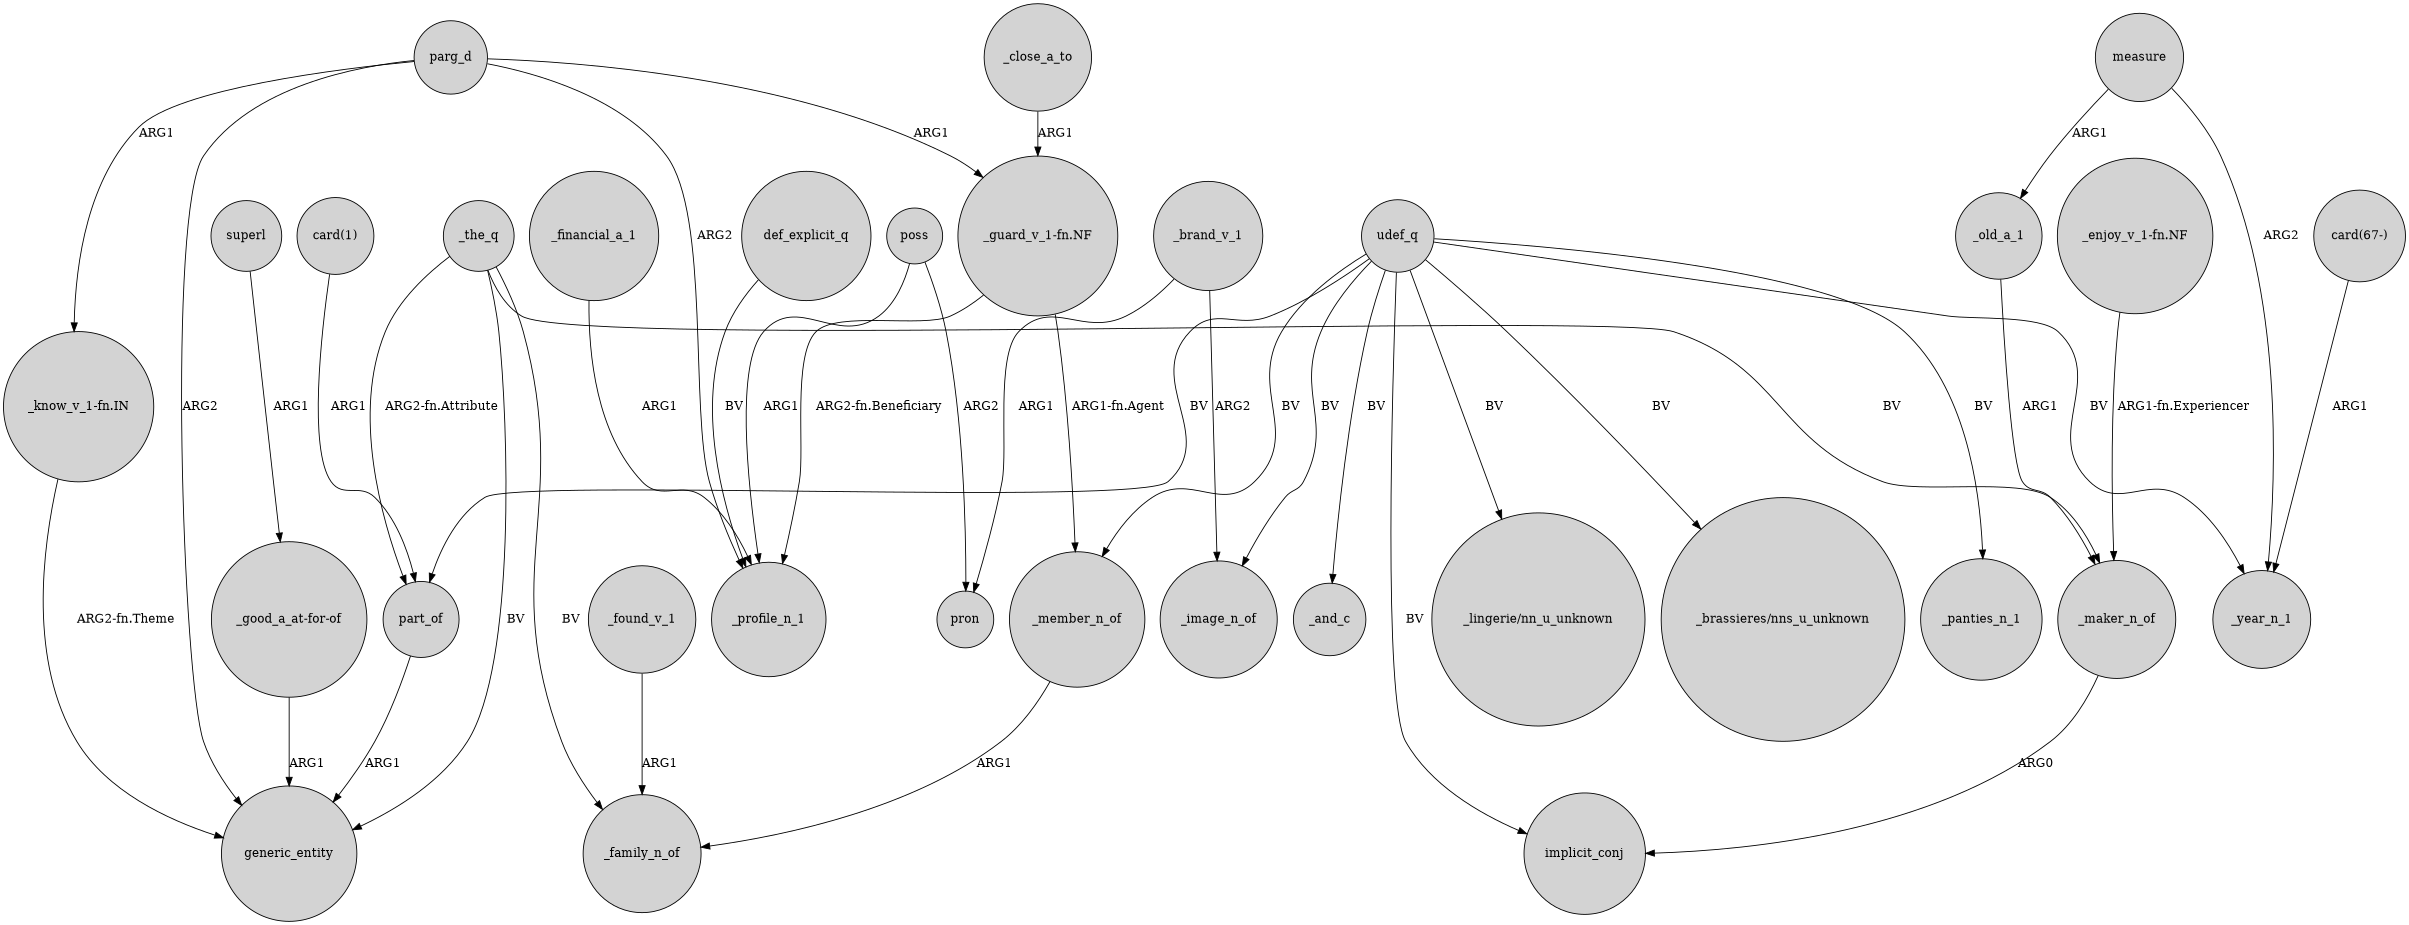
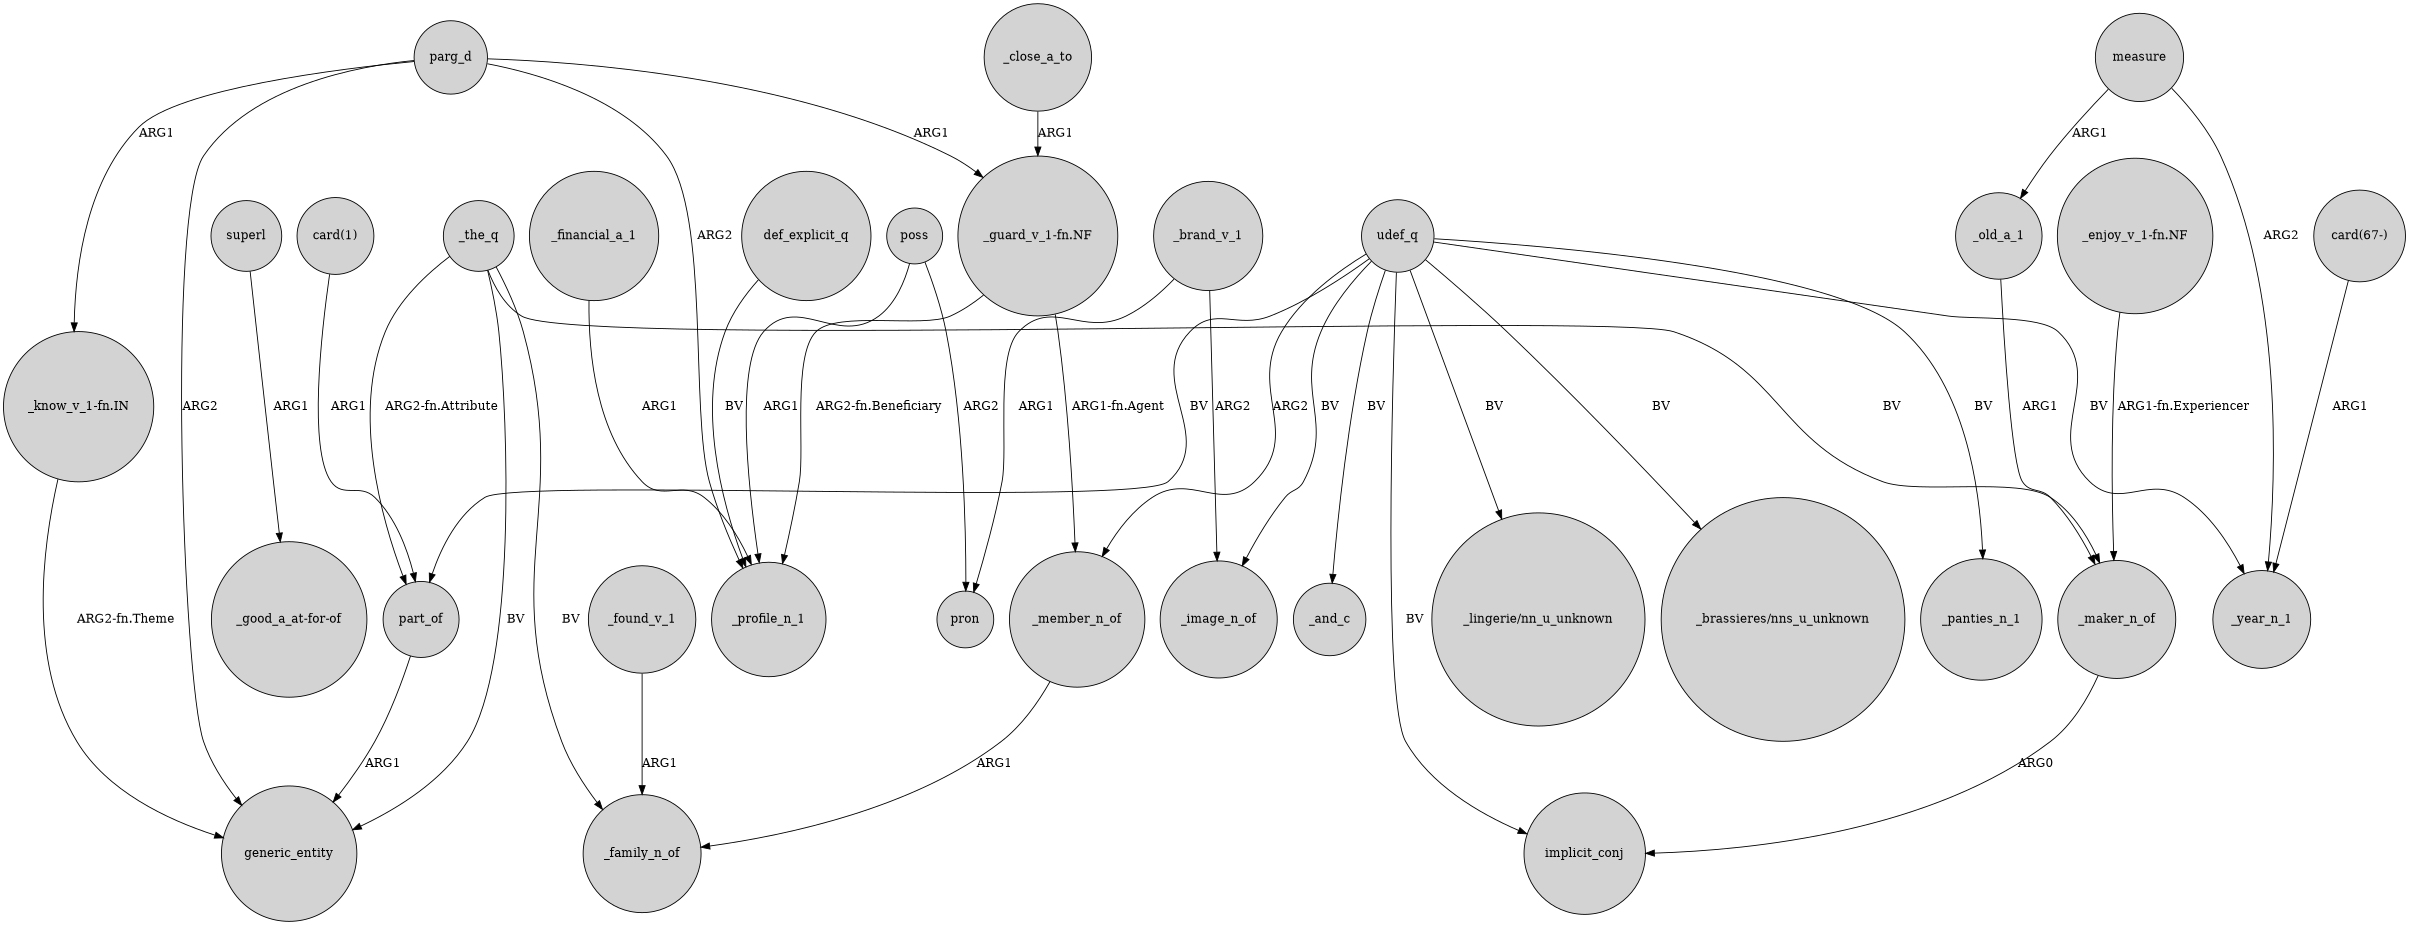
edge "udef_q" -> "_member_n_of": label "BV" -> "ARG2"
edge "_good_a_at-for-of" -> "generic_entity": removed, label "ARG1"
